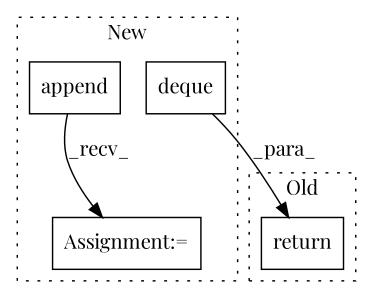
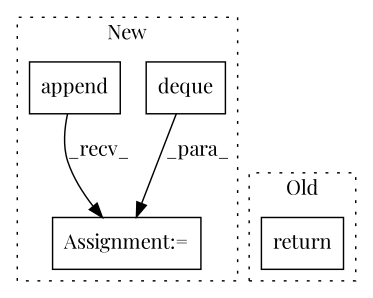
edge "deque" -> "return": now "deque" -> "Assignment:="
